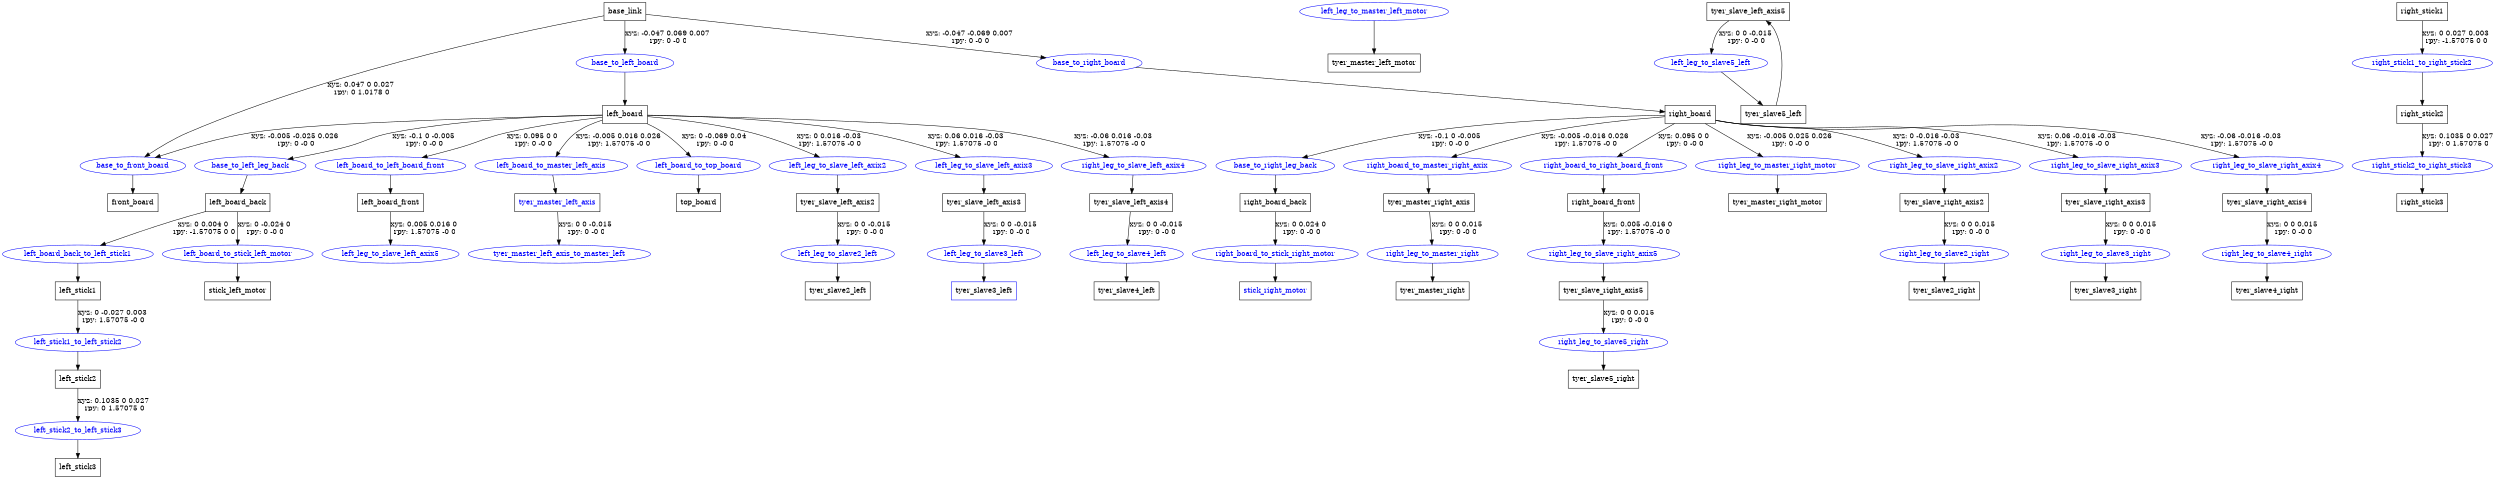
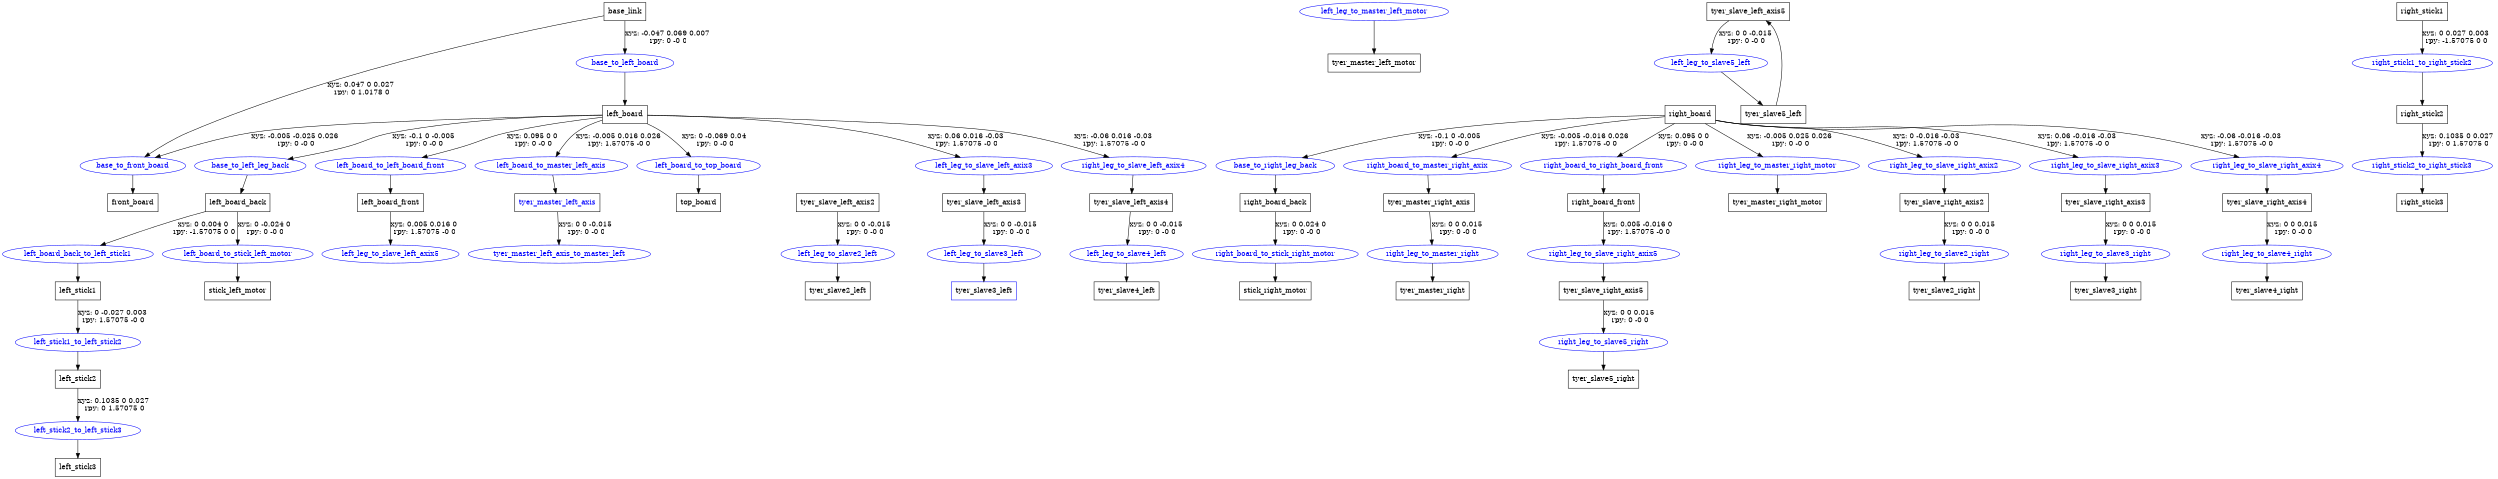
node "base_to_right_board": removed
node "left_leg_to_slave_left_axix2": removed
node "stick_right_motor": fontcolor blue -> black
